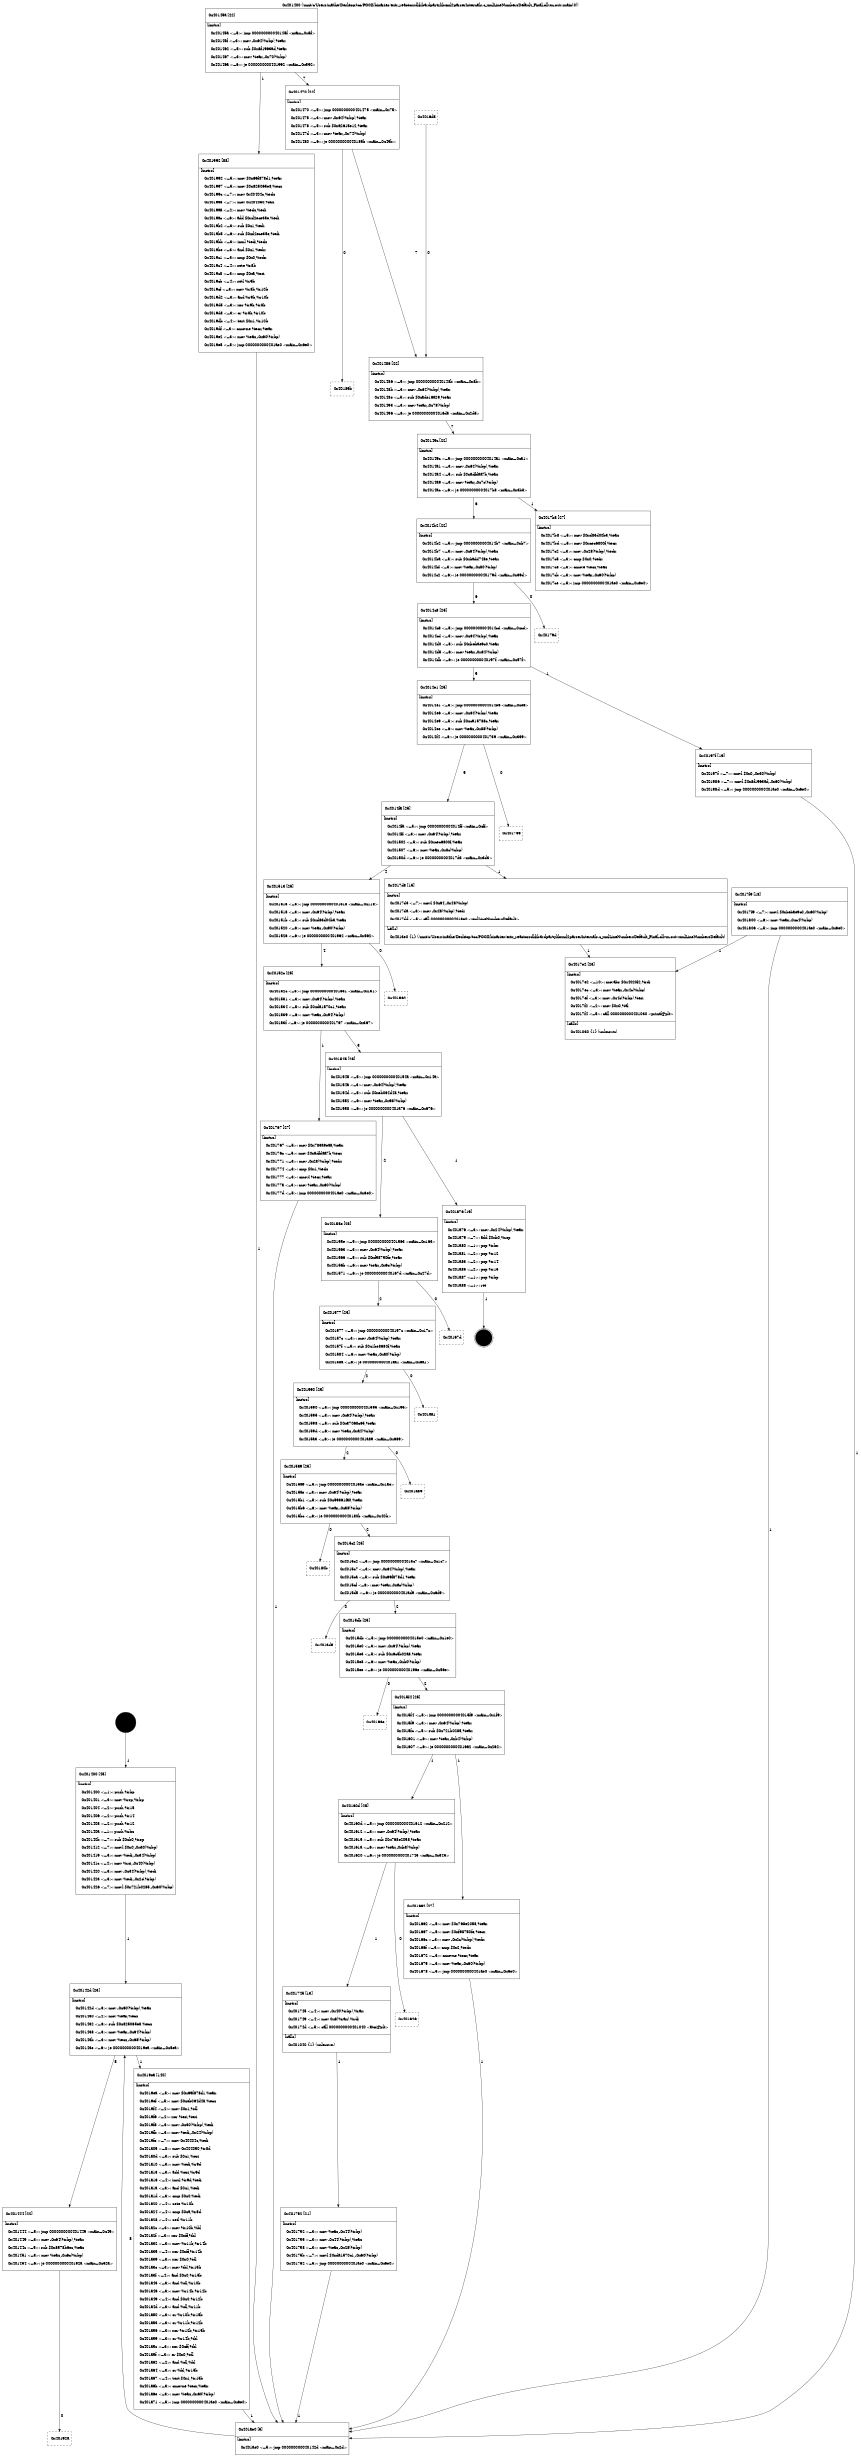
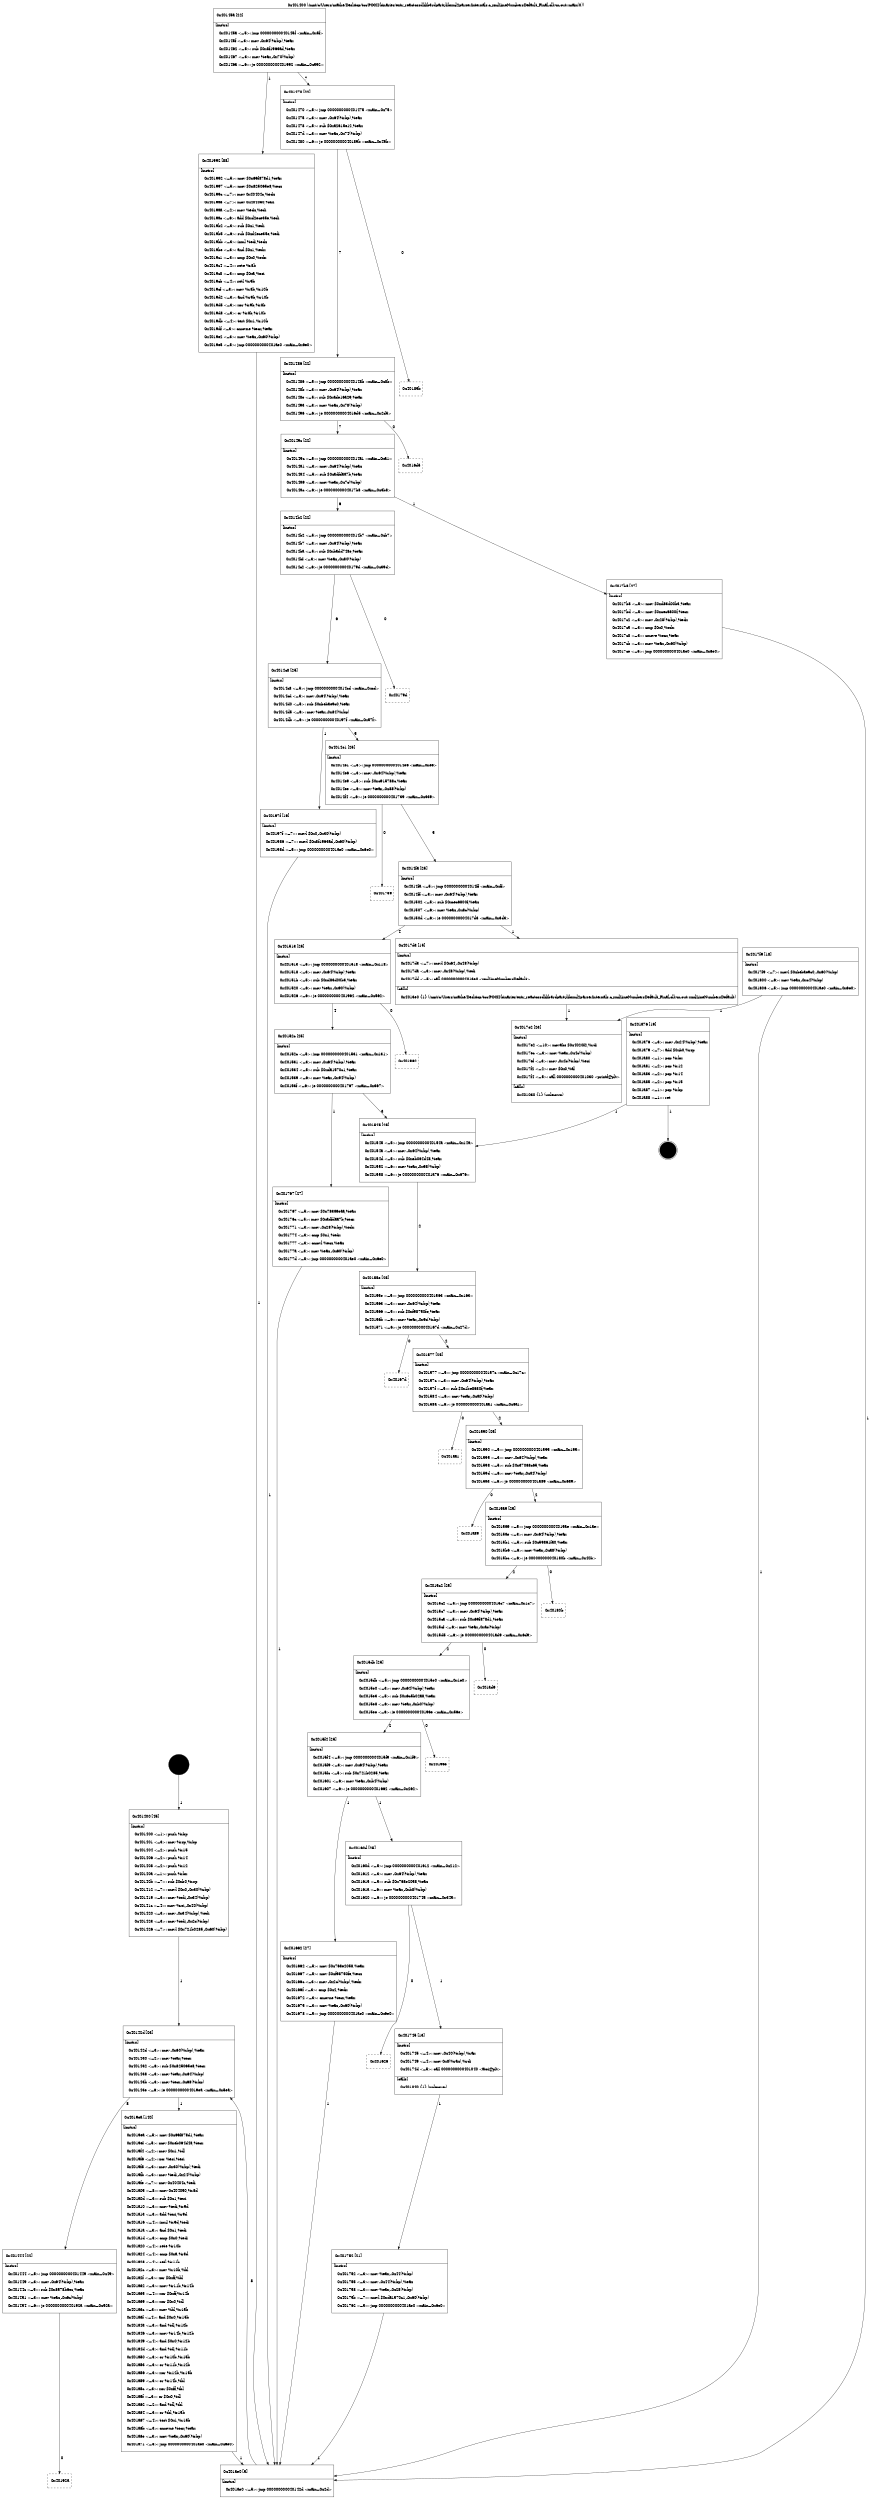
edge "0x4016d5" -> "0x401486 [22]": reversed
edge "0x401545 [25]" -> "0x401a76 [19]": reversed
edge "0x4017b8 [27]" -> "0x401ae0 [5]": added, label "1"
